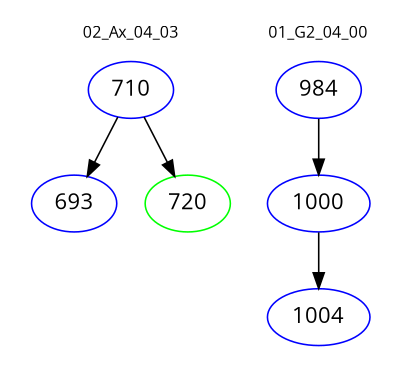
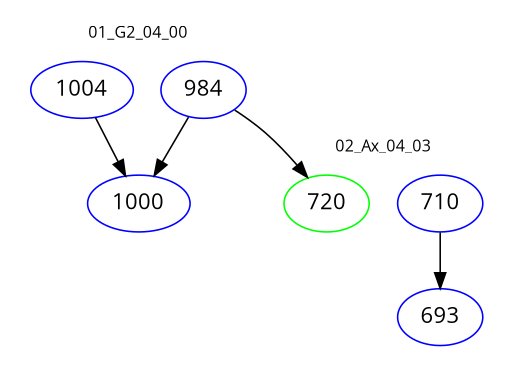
edge "710" -> "720": now "984" -> "720"
edge "1000" -> "1004": reversed
